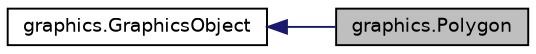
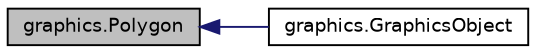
edge "graphics.Polygon" -> "graphics.GraphicsObject": reversed
